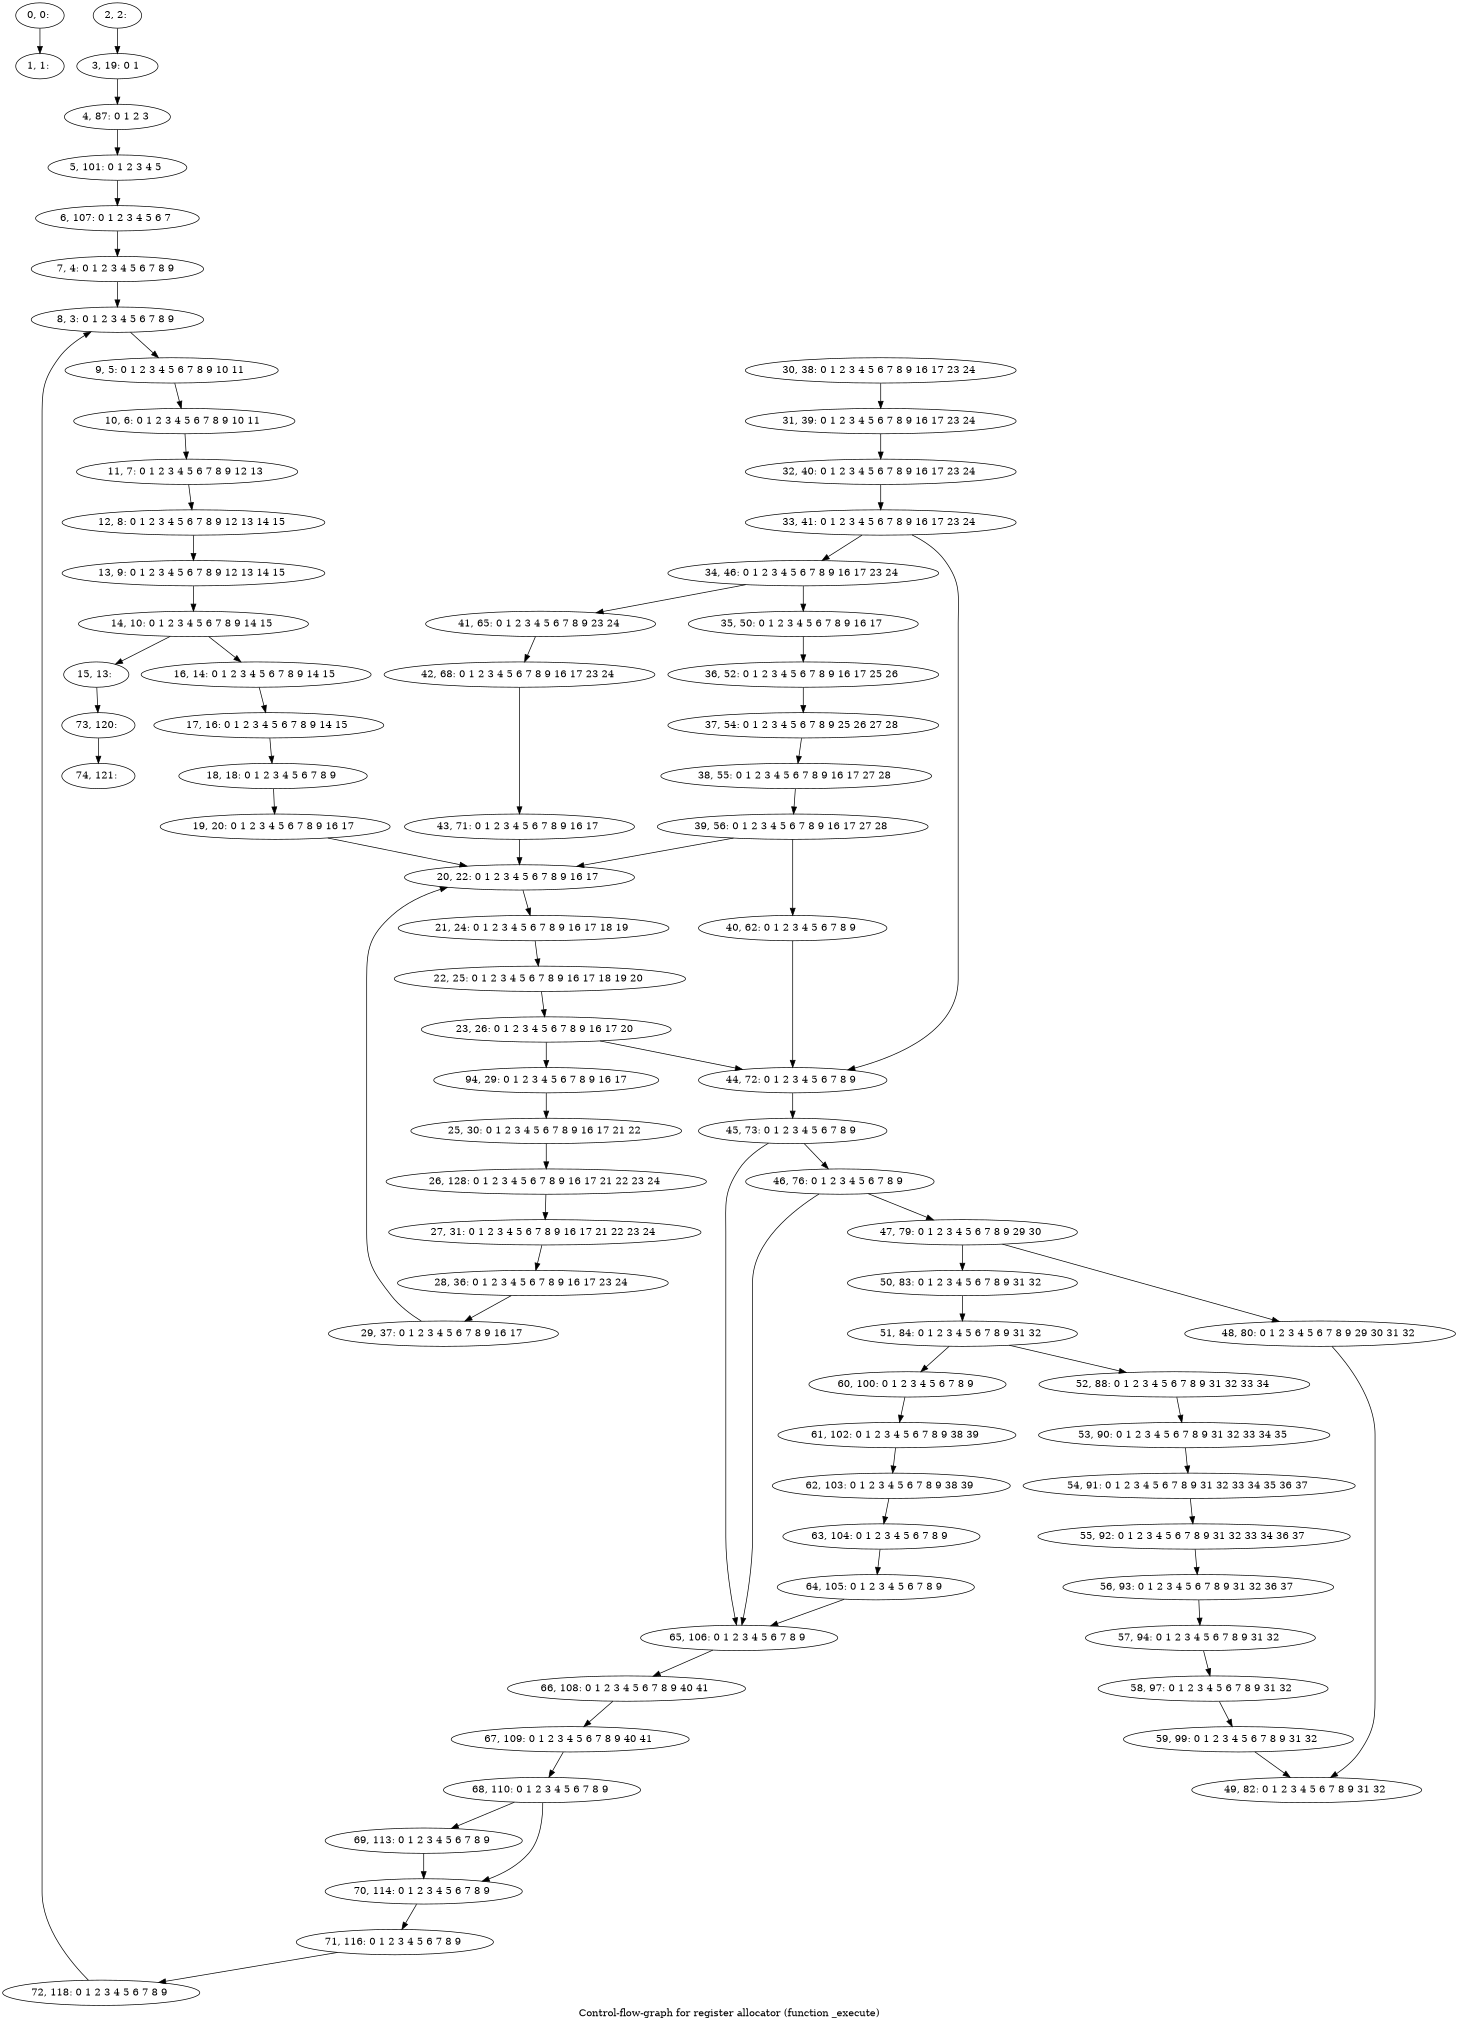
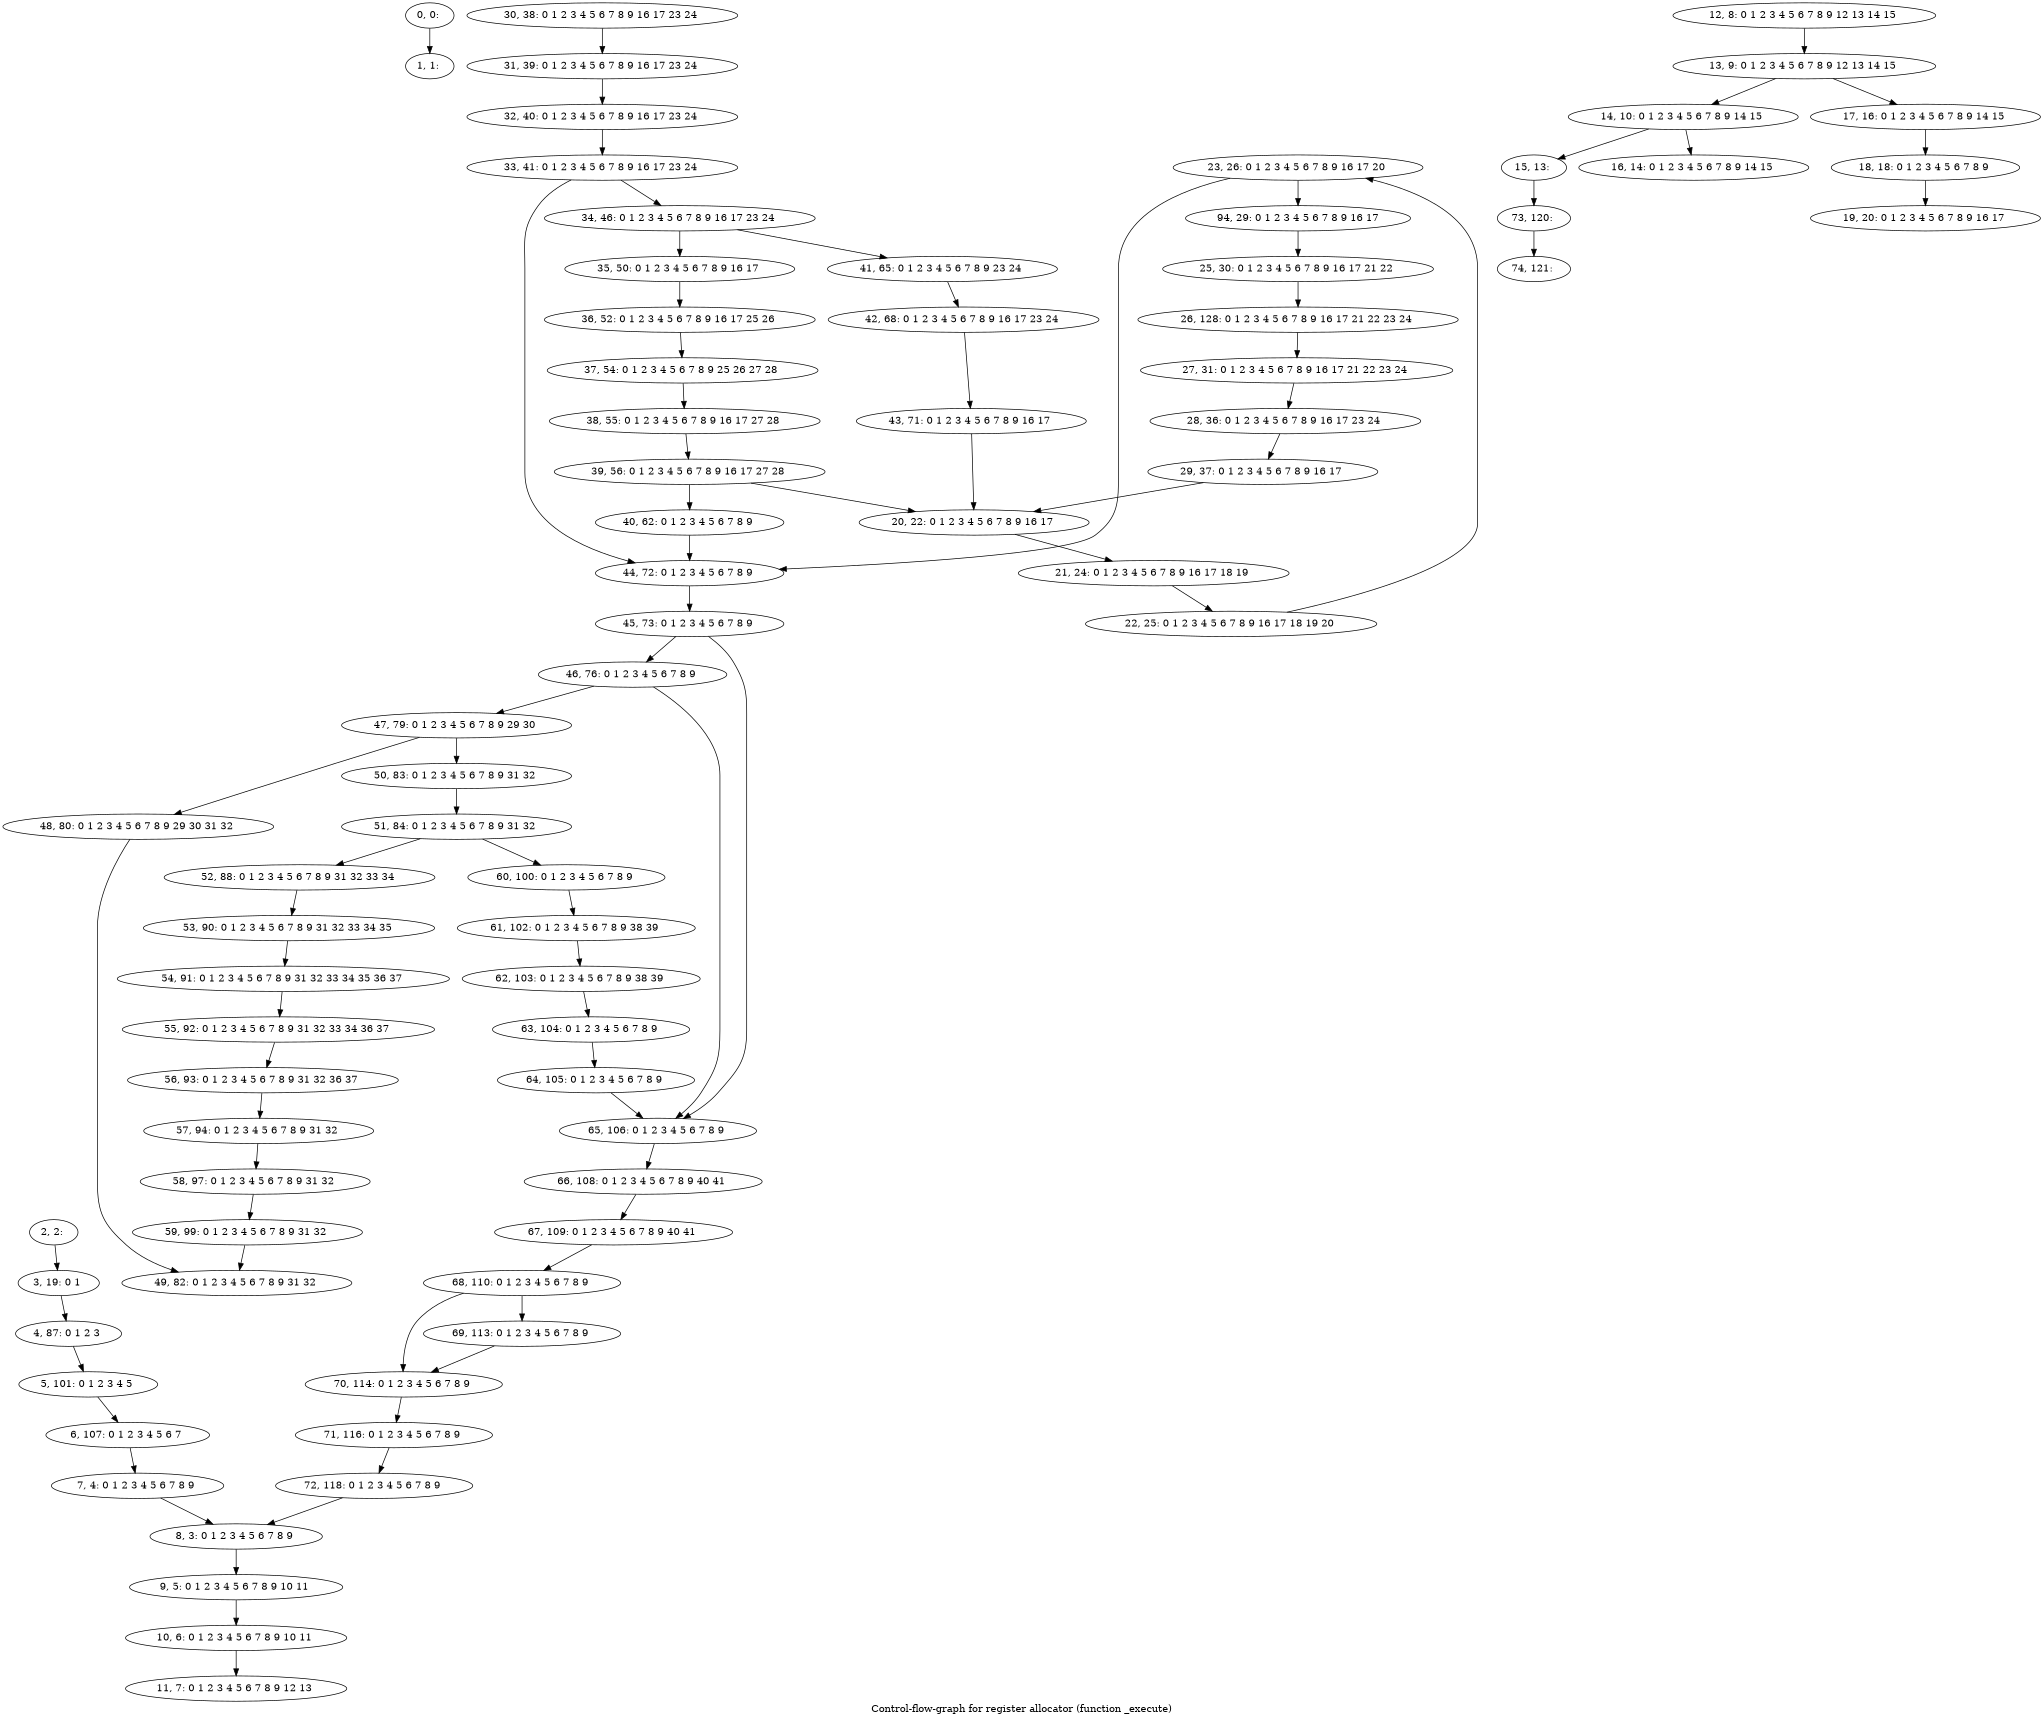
edge "11, 7: 0 1 2 3 4 5 6 7 8 9 12 13" -> "12, 8: 0 1 2 3 4 5 6 7 8 9 12 13 14 15": removed
edge "16, 14: 0 1 2 3 4 5 6 7 8 9 14 15" -> "17, 16: 0 1 2 3 4 5 6 7 8 9 14 15": now "13, 9: 0 1 2 3 4 5 6 7 8 9 12 13 14 15" -> "17, 16: 0 1 2 3 4 5 6 7 8 9 14 15"
edge "19, 20: 0 1 2 3 4 5 6 7 8 9 16 17" -> "20, 22: 0 1 2 3 4 5 6 7 8 9 16 17": removed
